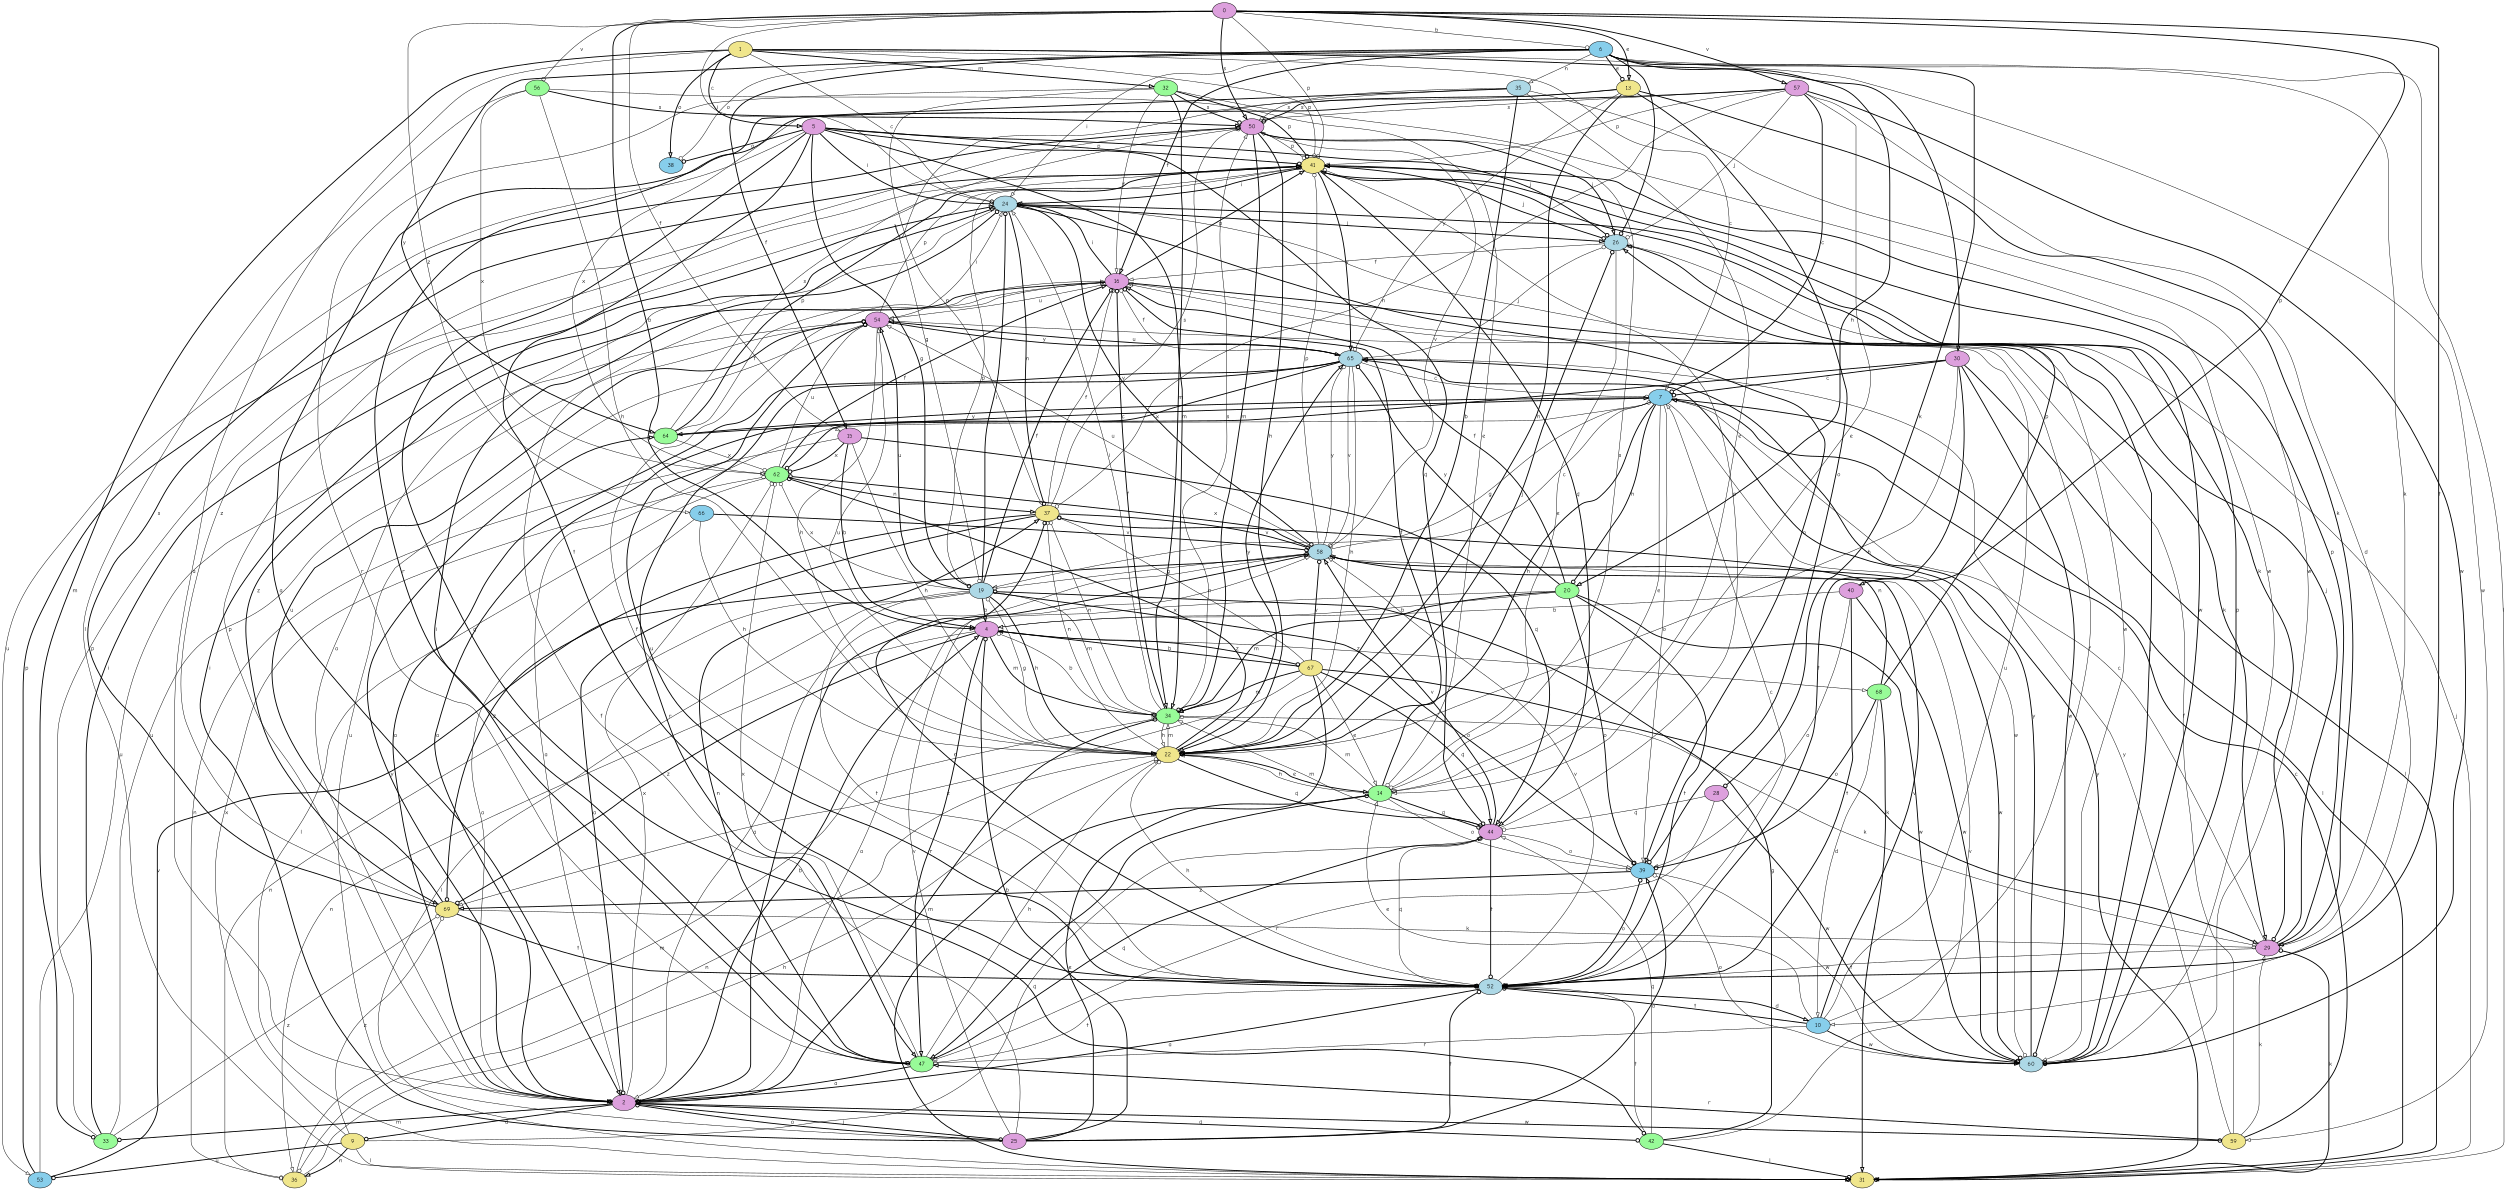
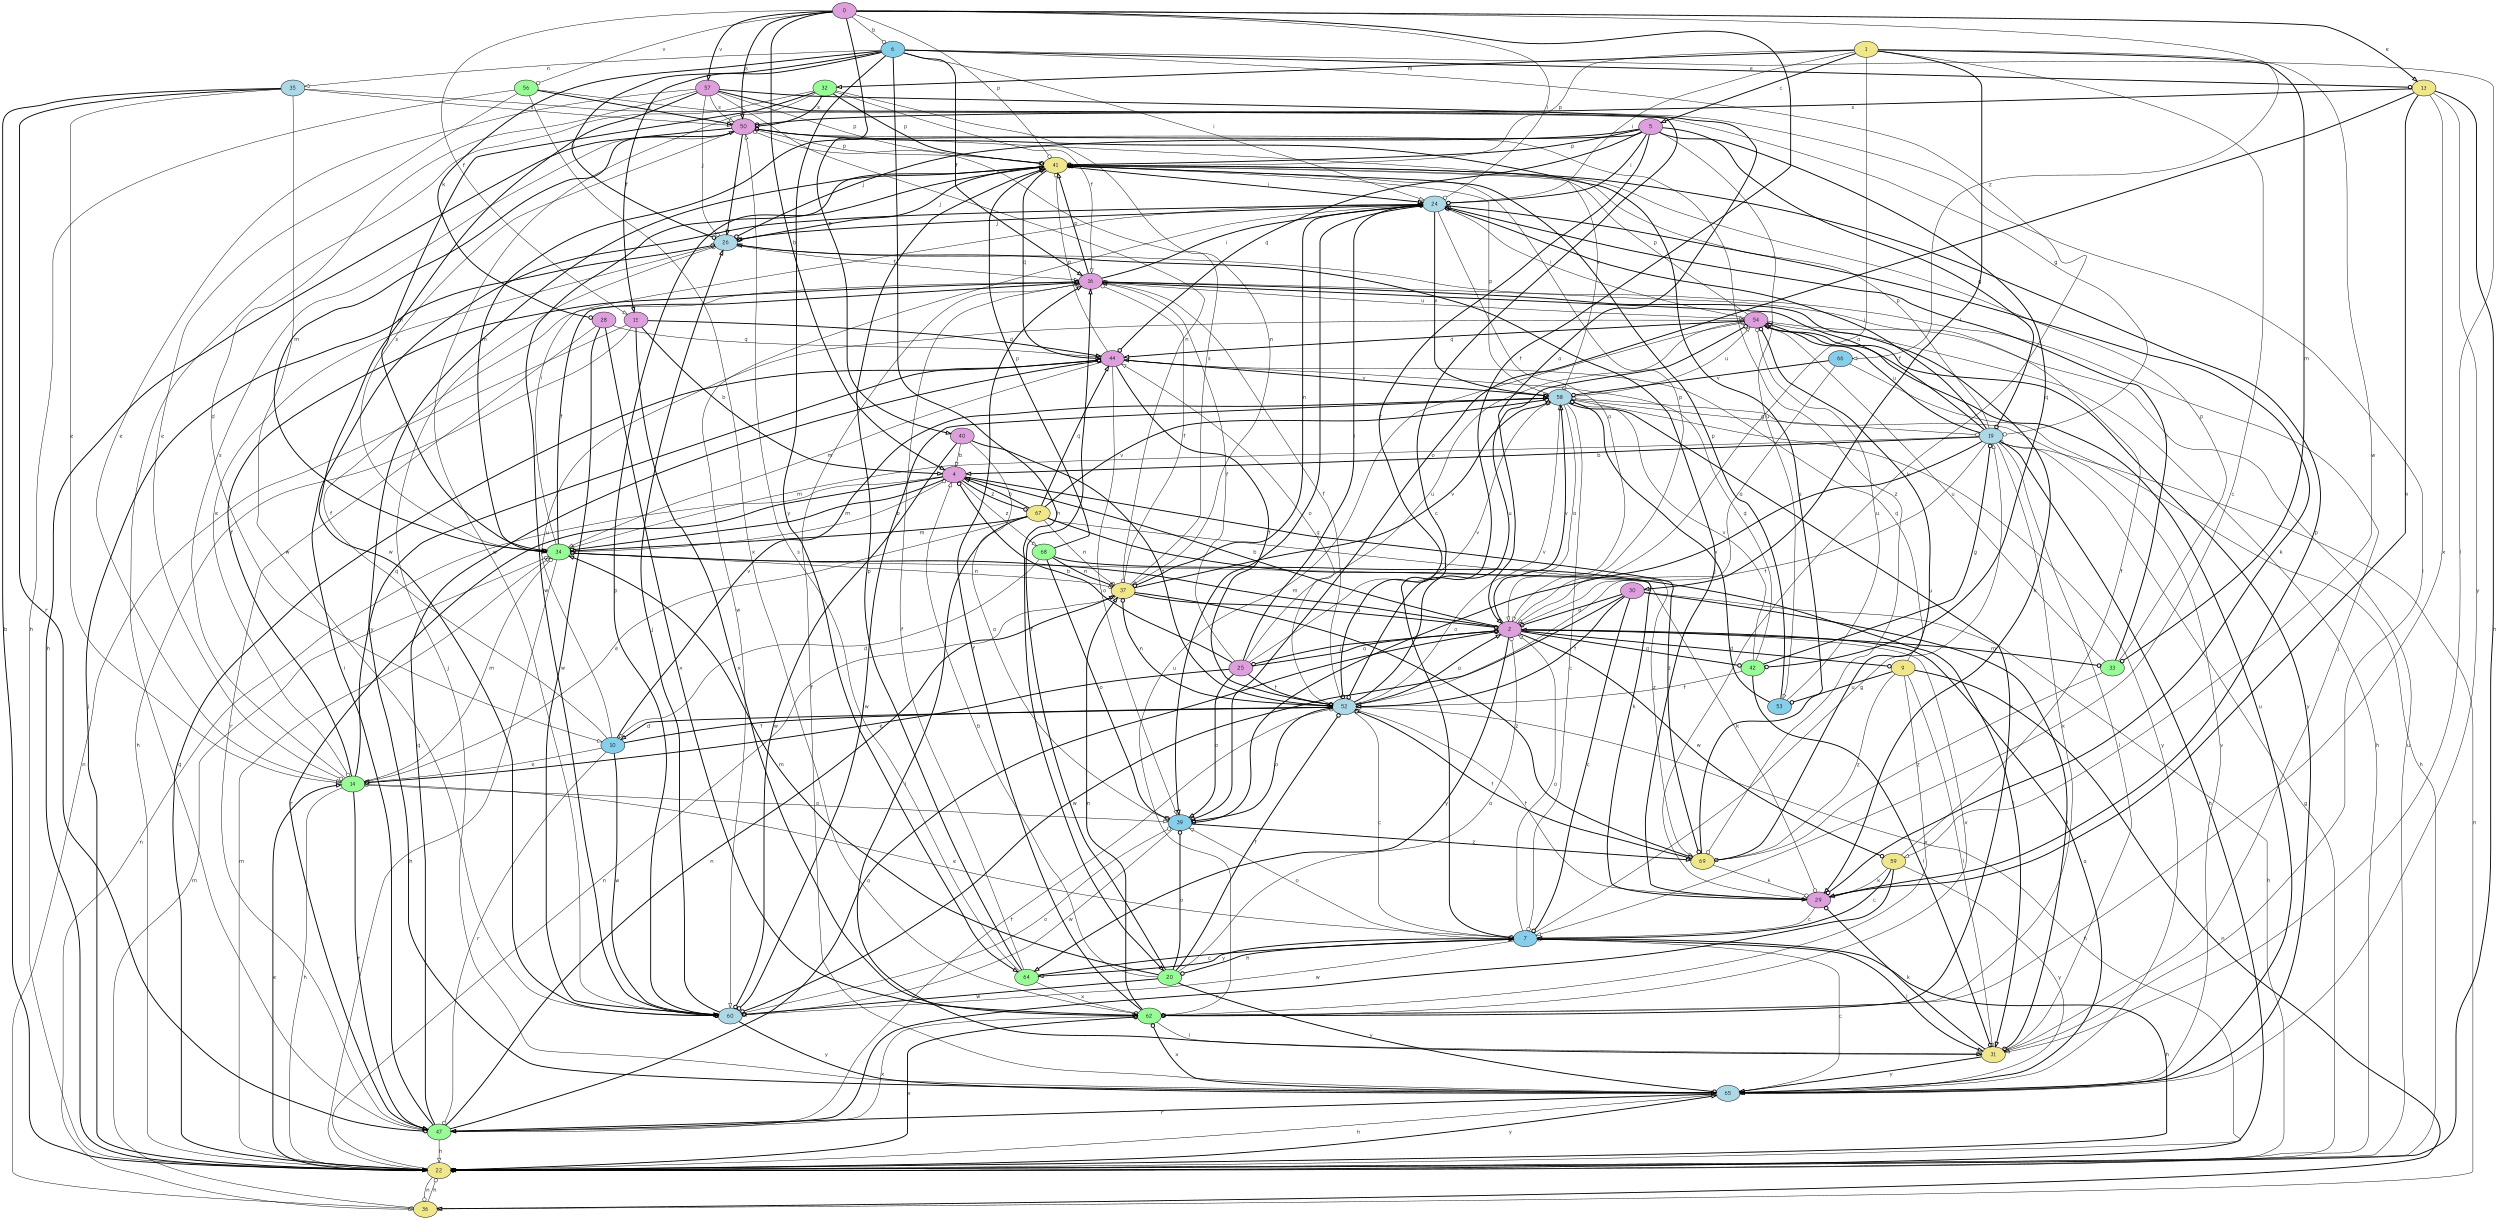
edge "1" -> "24": label "c" -> "i"
node "38": removed
edge "54" -> "44": added, label "q"
edge "16" -> "69": removed, label "z"
edge "28" -> "62": added, label "x"
